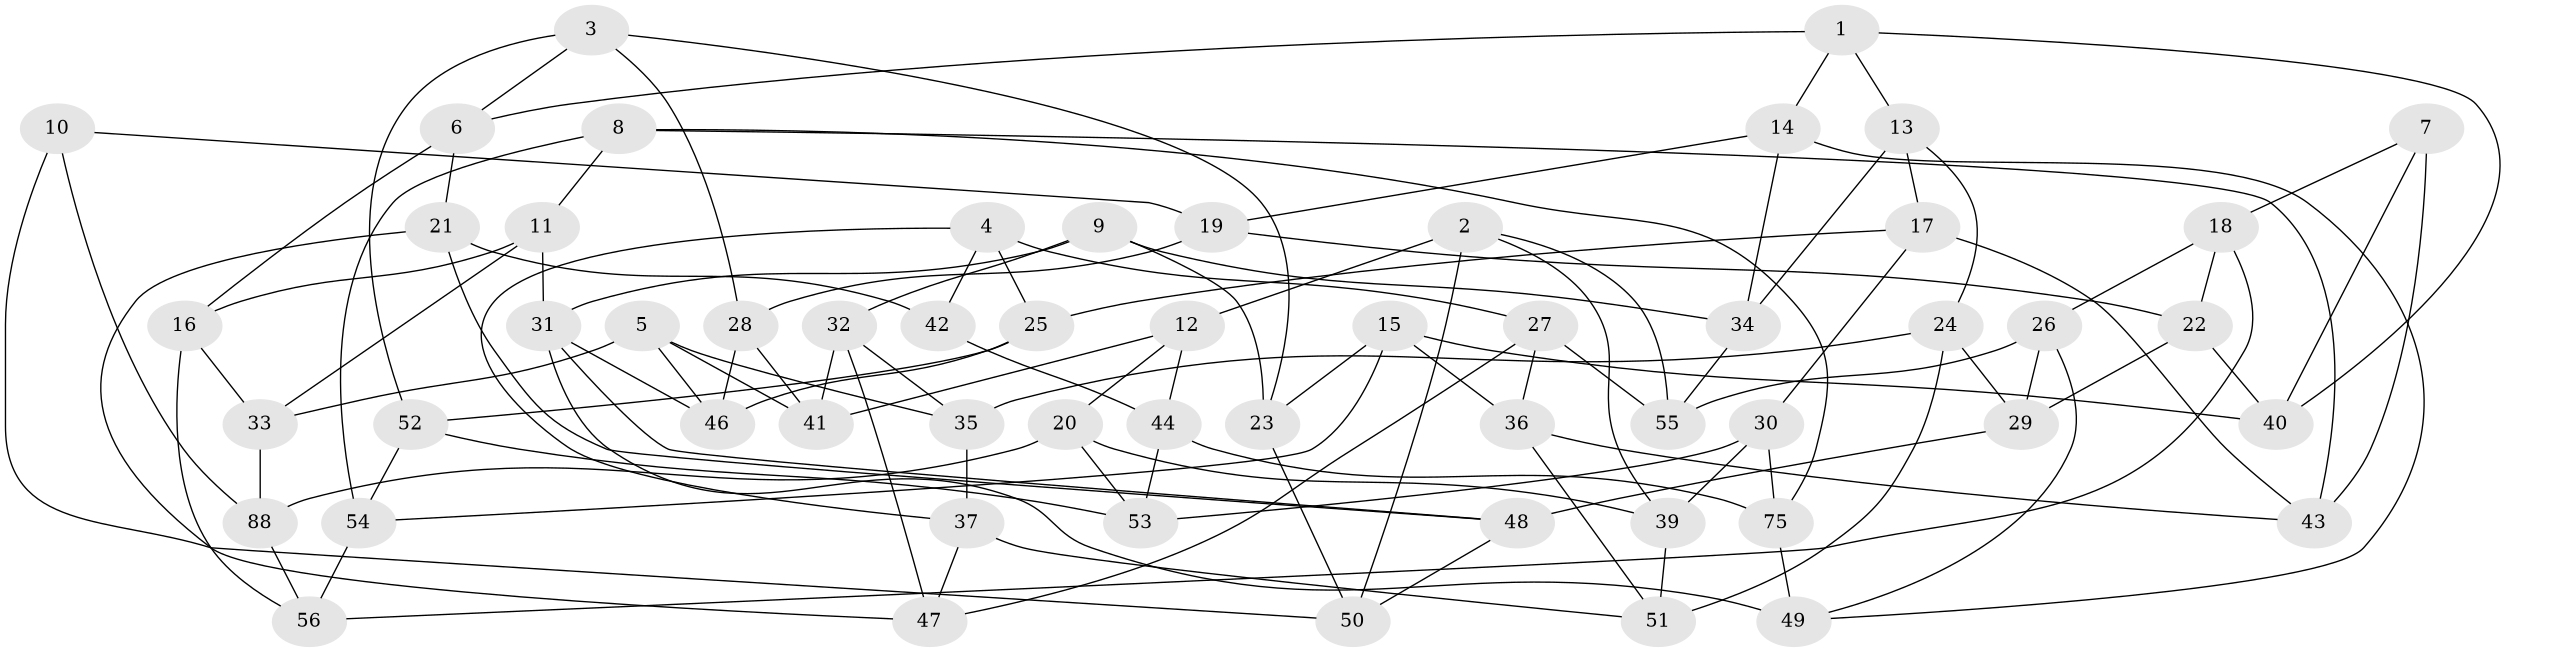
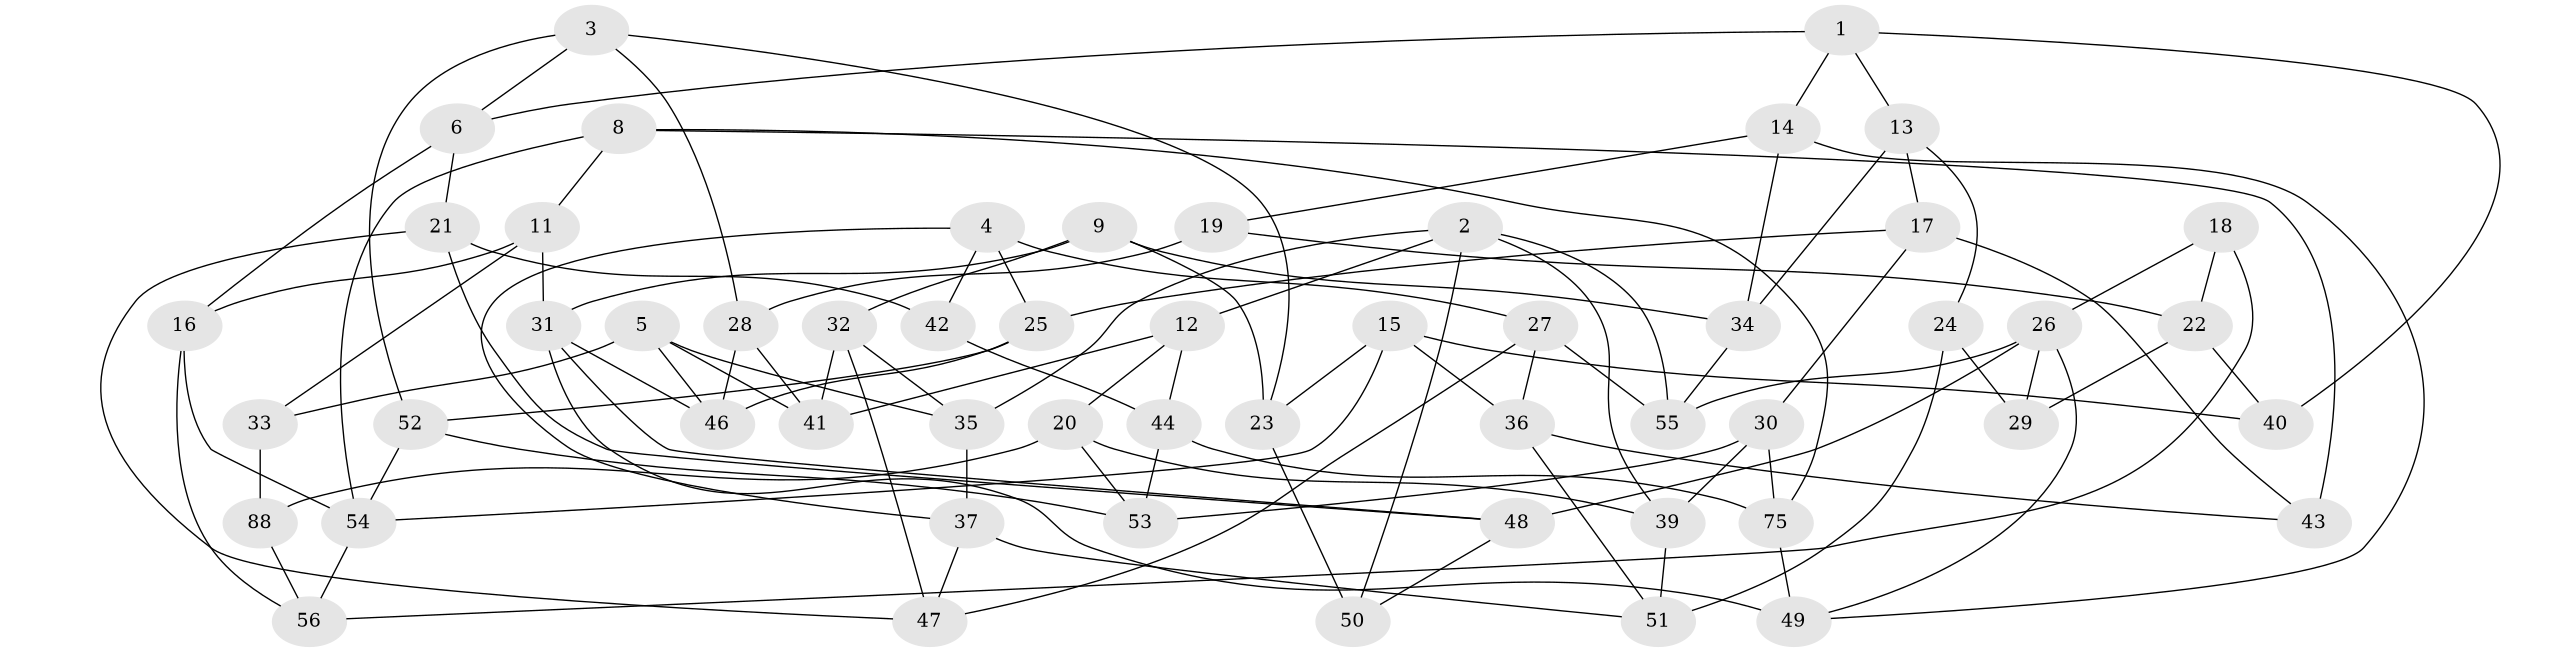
node "10": removed
node "7": removed
edge "24" -- "35": now "2" -- "35"
edge "16" -- "33": now "16" -- "54"
edge "29" -- "48": now "26" -- "48"
